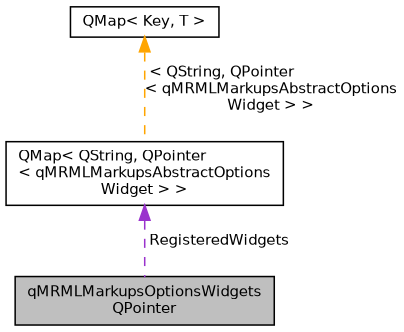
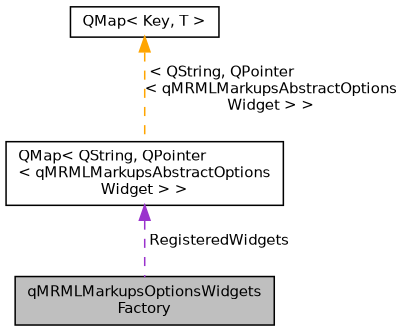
node "qMRMLMarkupsOptionsWidgets QPointer": label "qMRMLMarkupsOptionsWidgets QPointer" -> "qMRMLMarkupsOptionsWidgets Factory"
